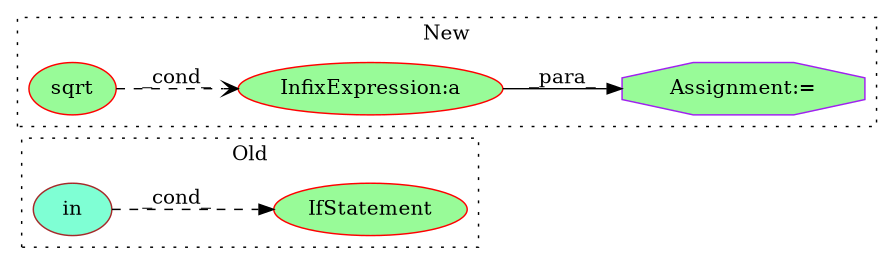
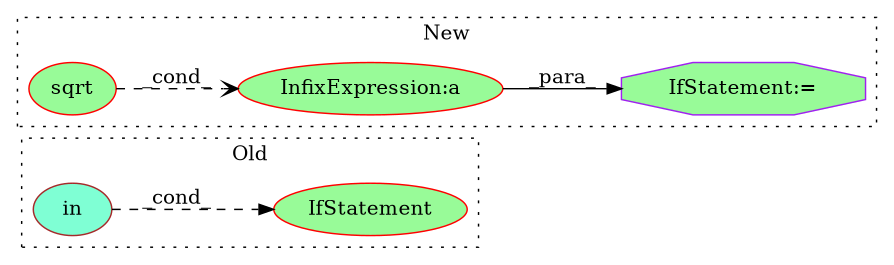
node "Assignment:=": label "Assignment:=" -> "IfStatement:="
